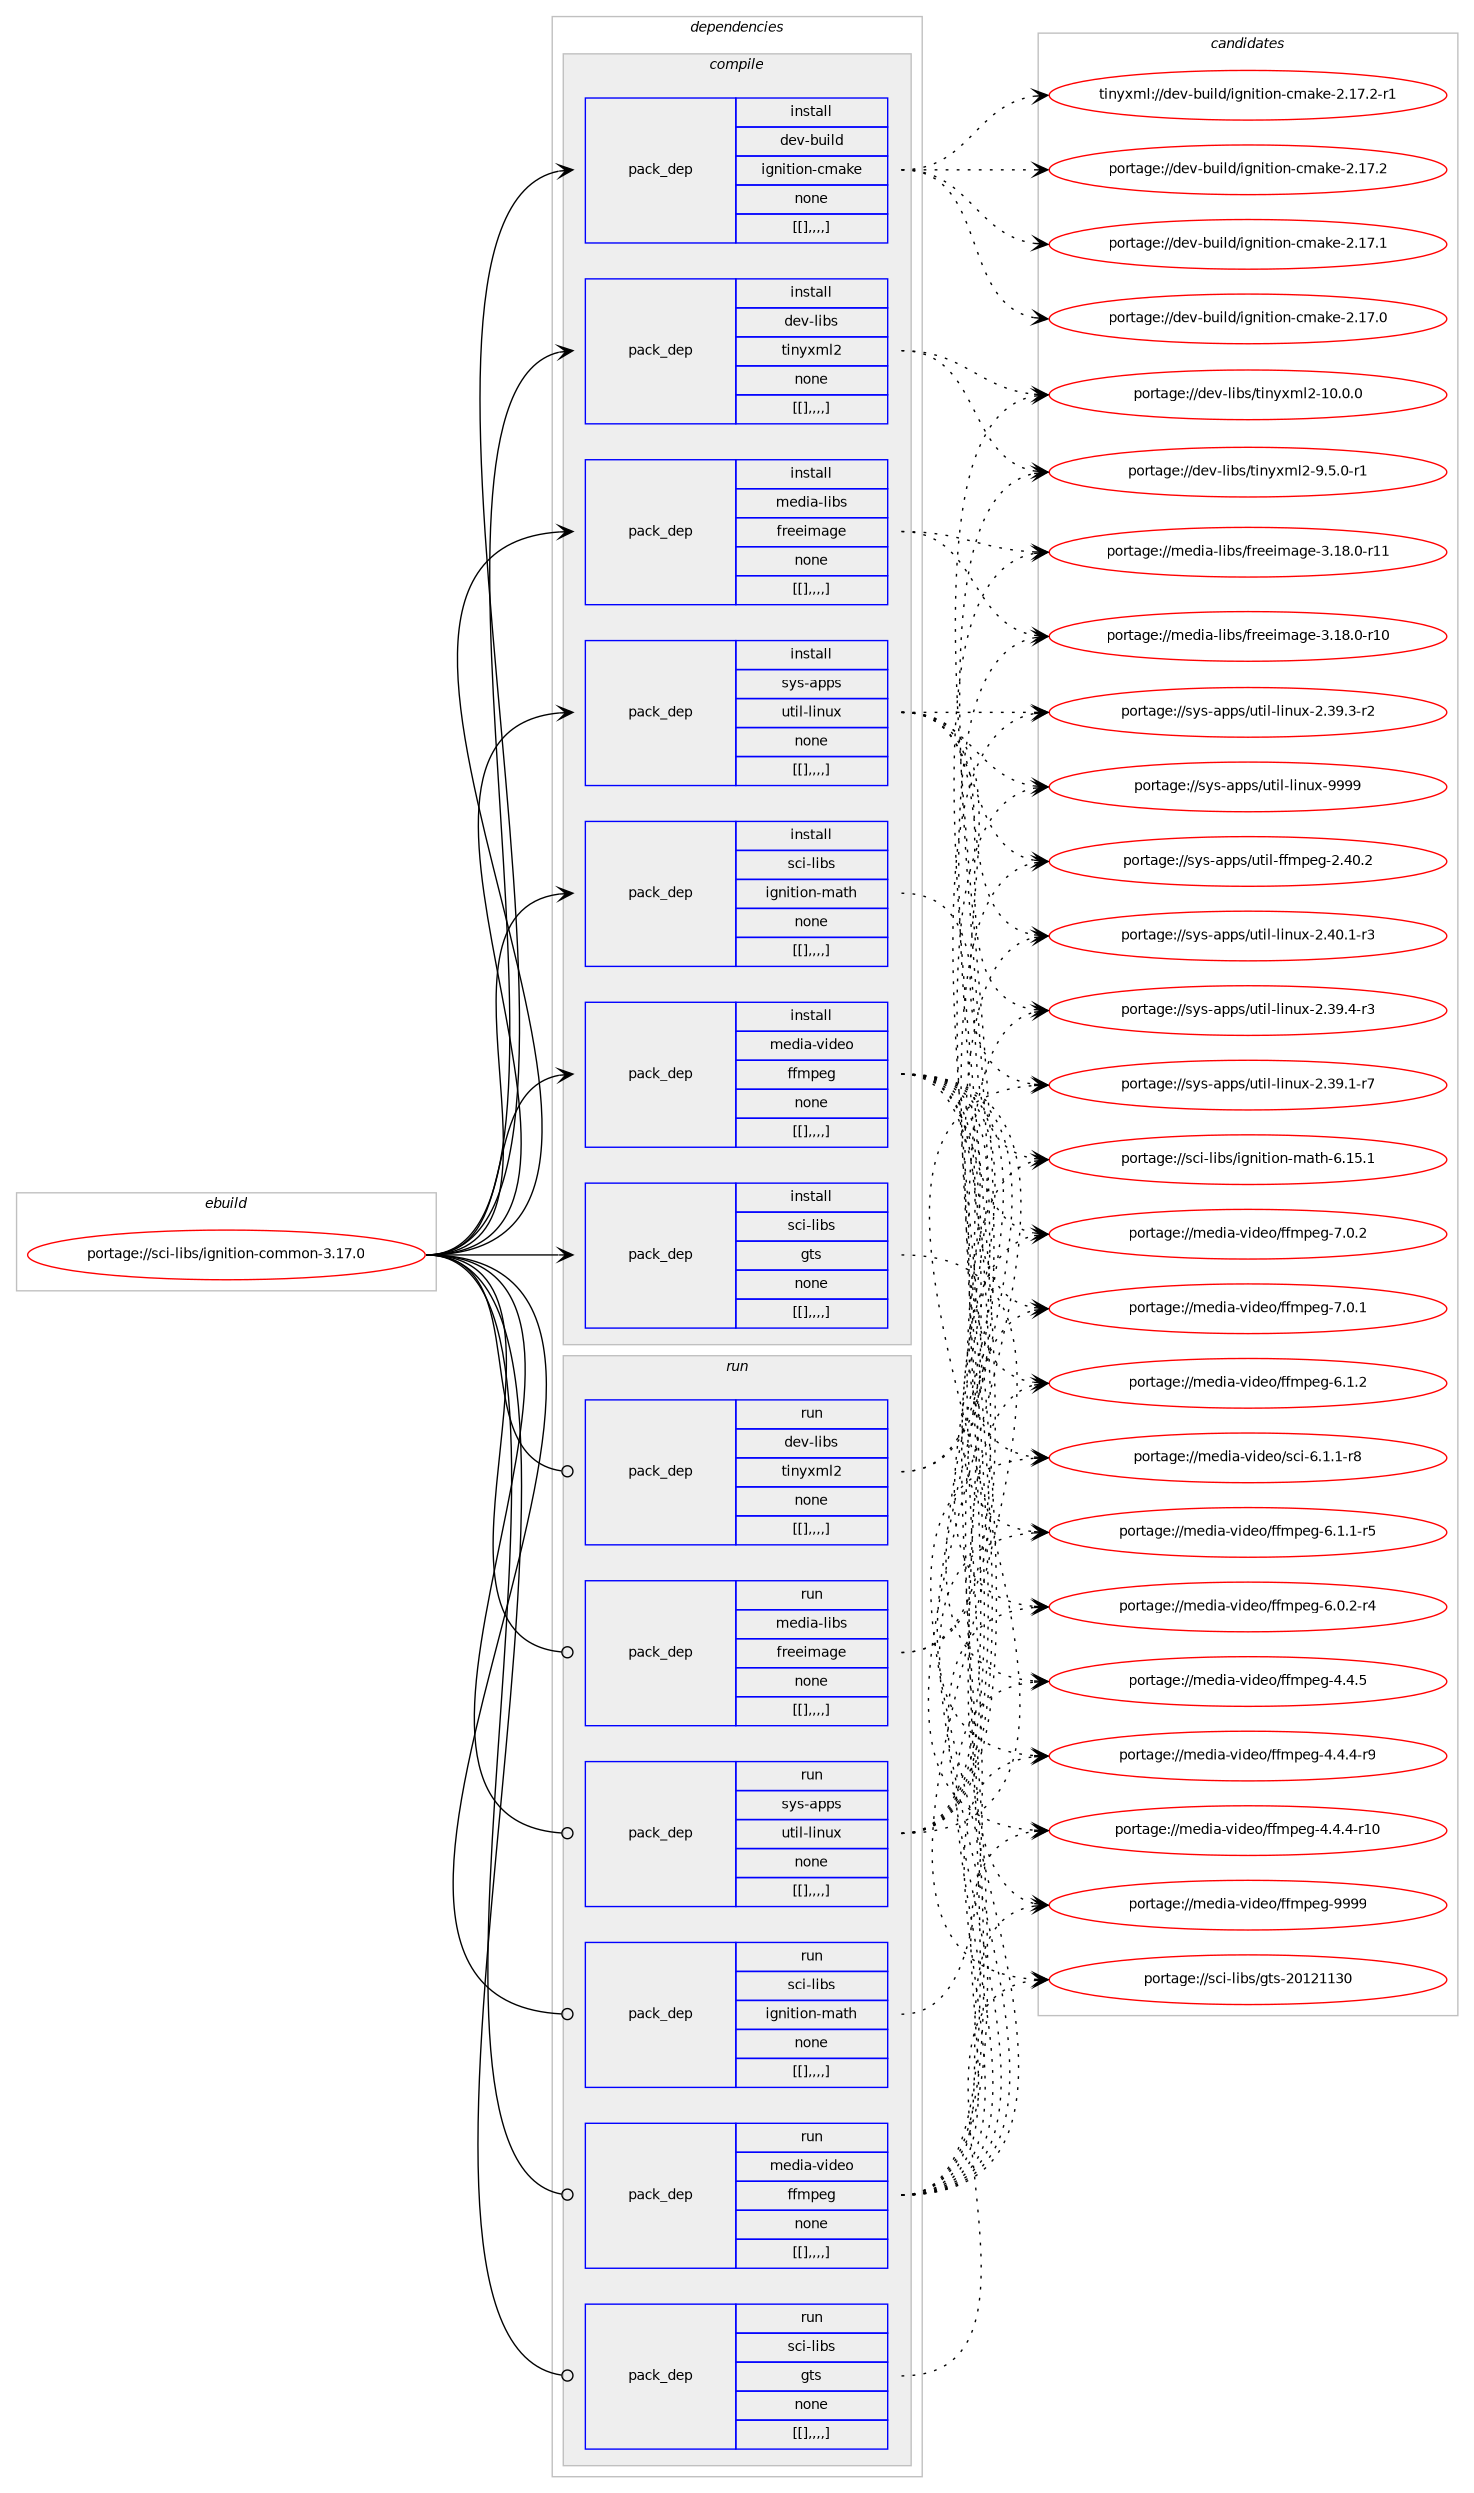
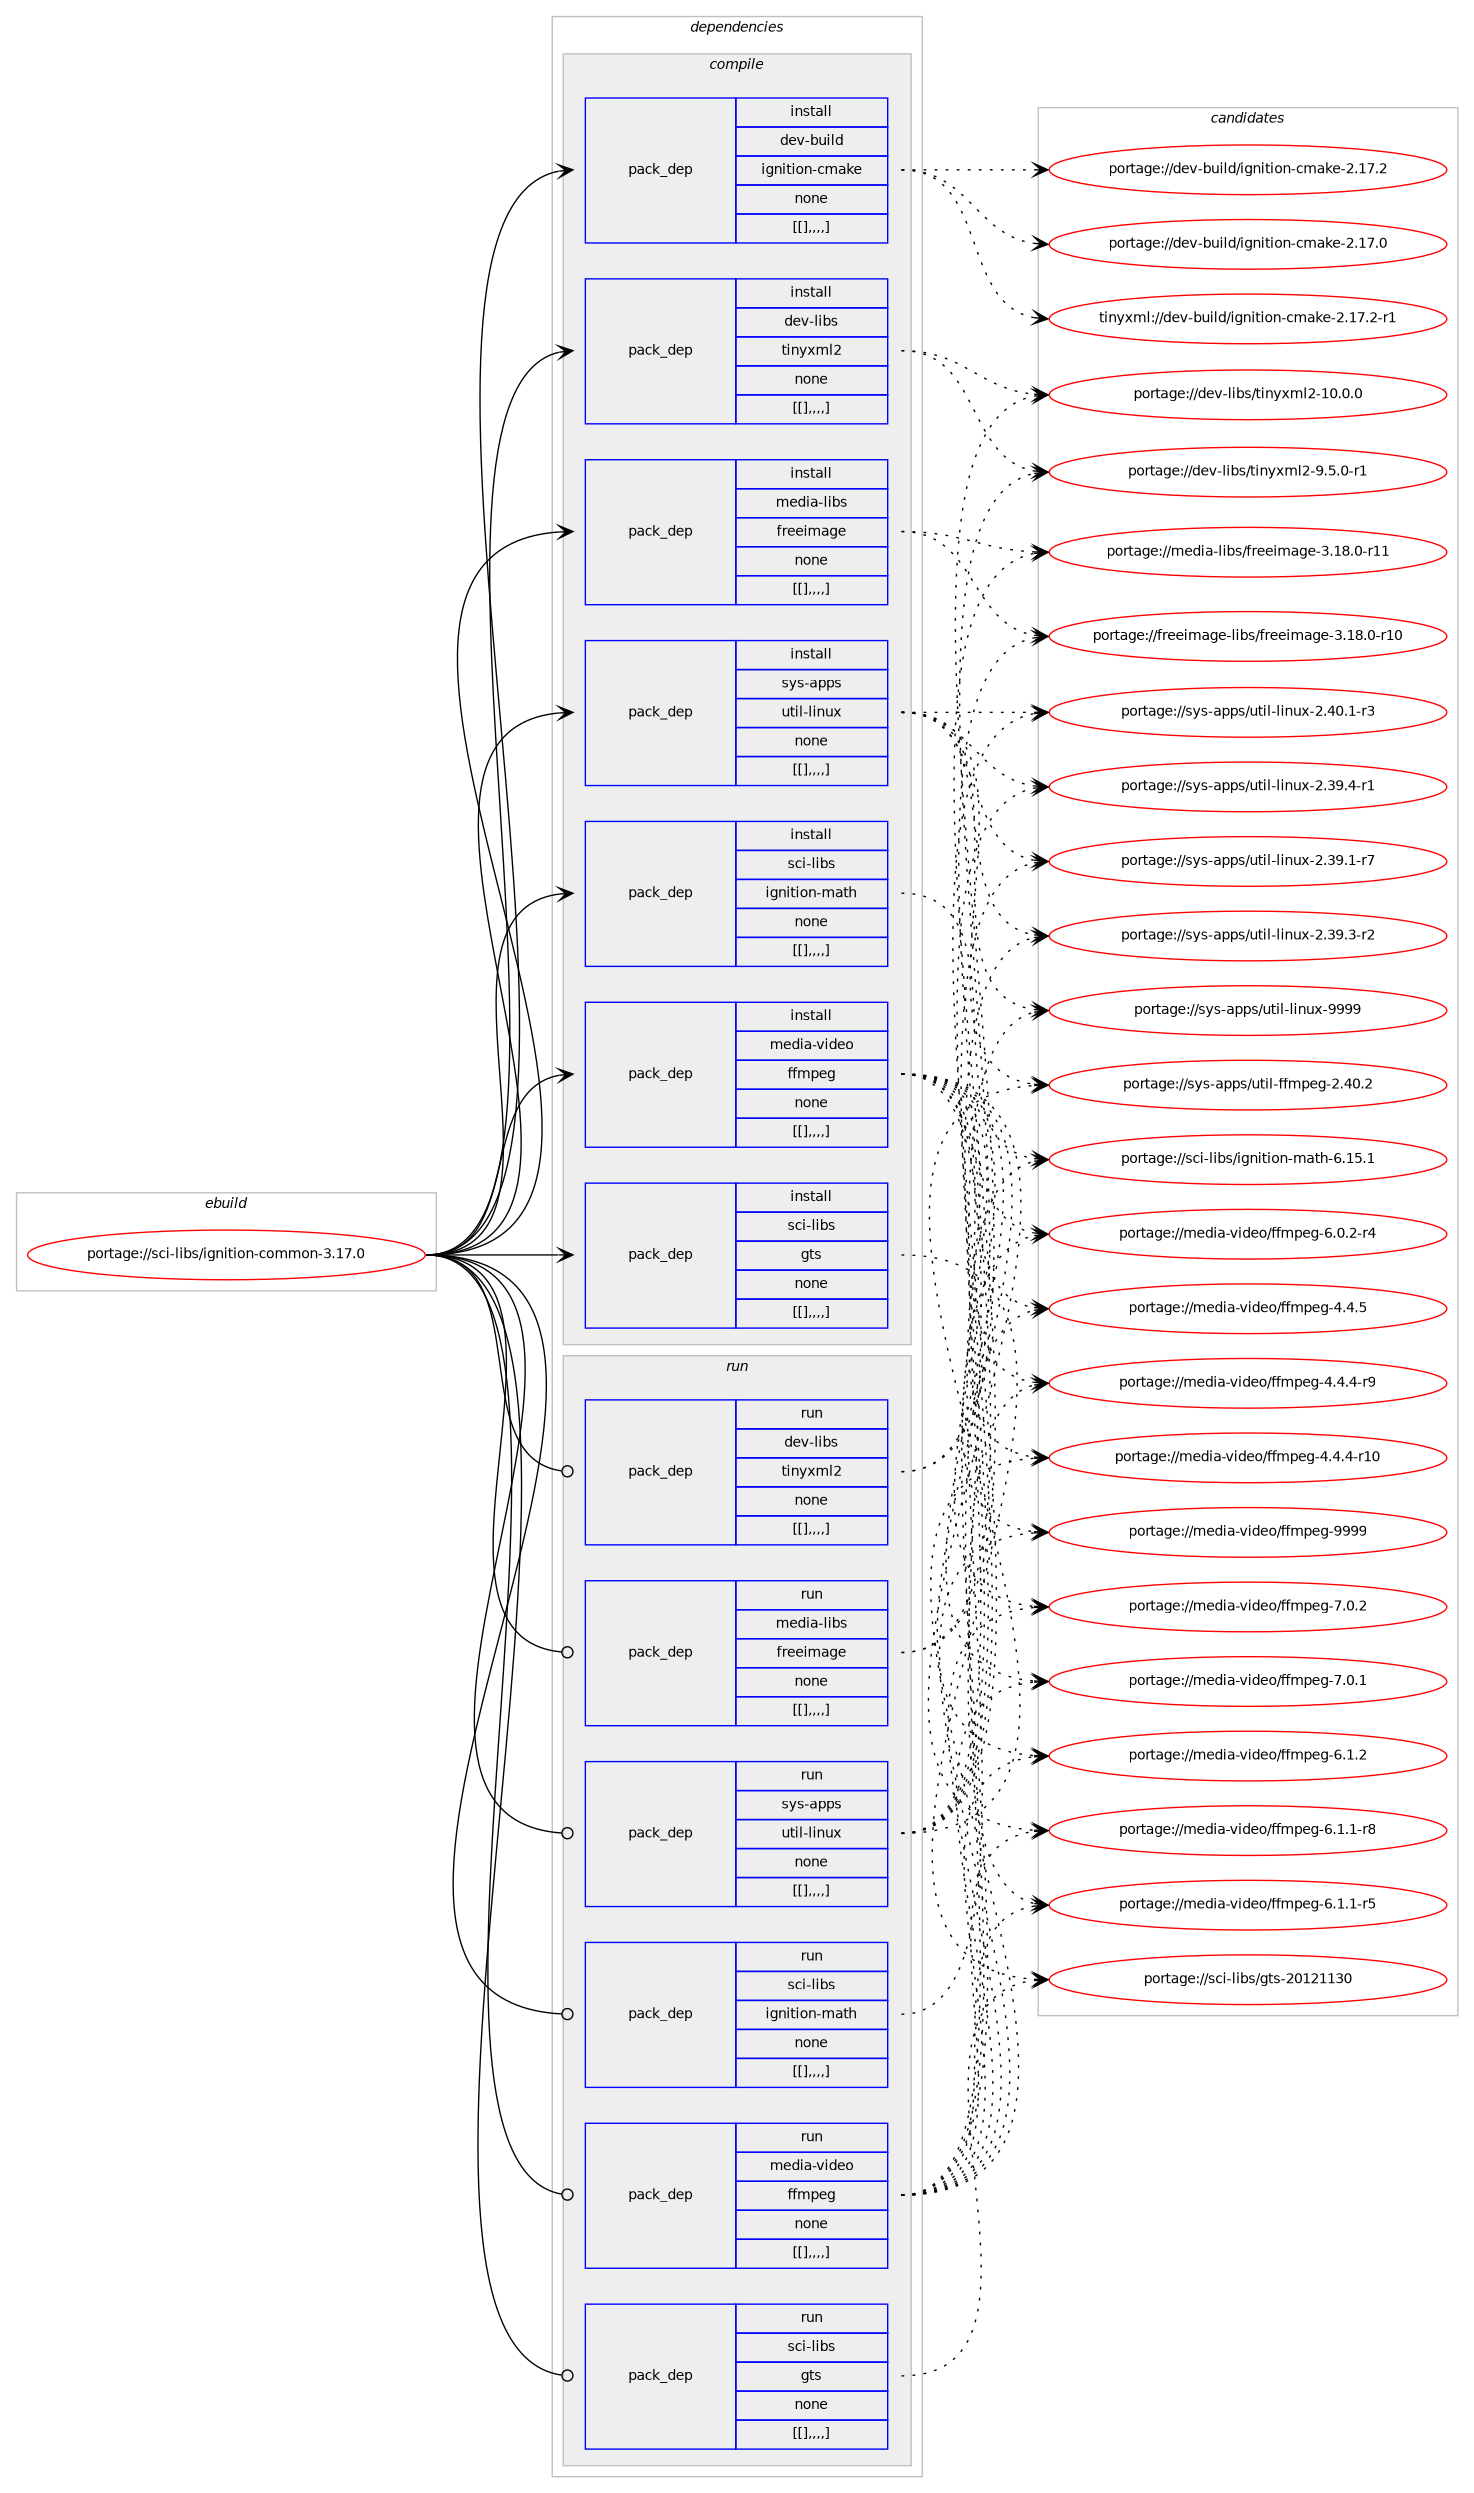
node "portage://dev-build/ignition-cmake-2.17.1": removed
node "portage://media-libs/freeimage-3.18.0-r10": label "portage://media-libs/freeimage-3.18.0-r10" -> "portage://freeimage-libs/freeimage-3.18.0-r10"
node "portage://sys-apps/util-linux-2.39.4-r3": label "portage://sys-apps/util-linux-2.39.4-r3" -> "portage://sys-apps/util-linux-2.39.4-r1"
node "portage://media-video/sci-6.1.1-r8": label "portage://media-video/sci-6.1.1-r8" -> "portage://media-video/ffmpeg-6.1.1-r8"
